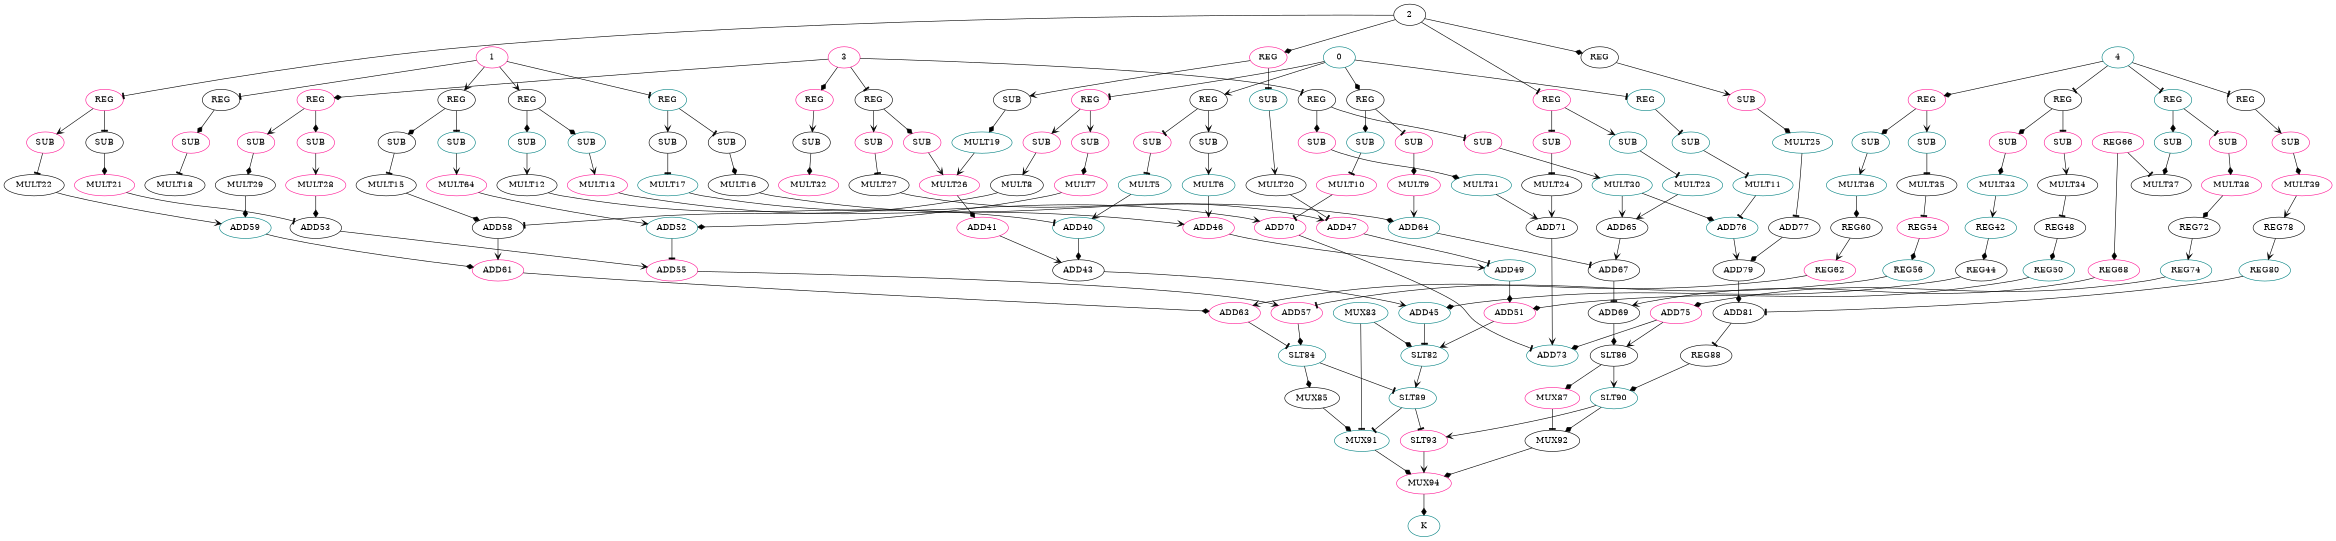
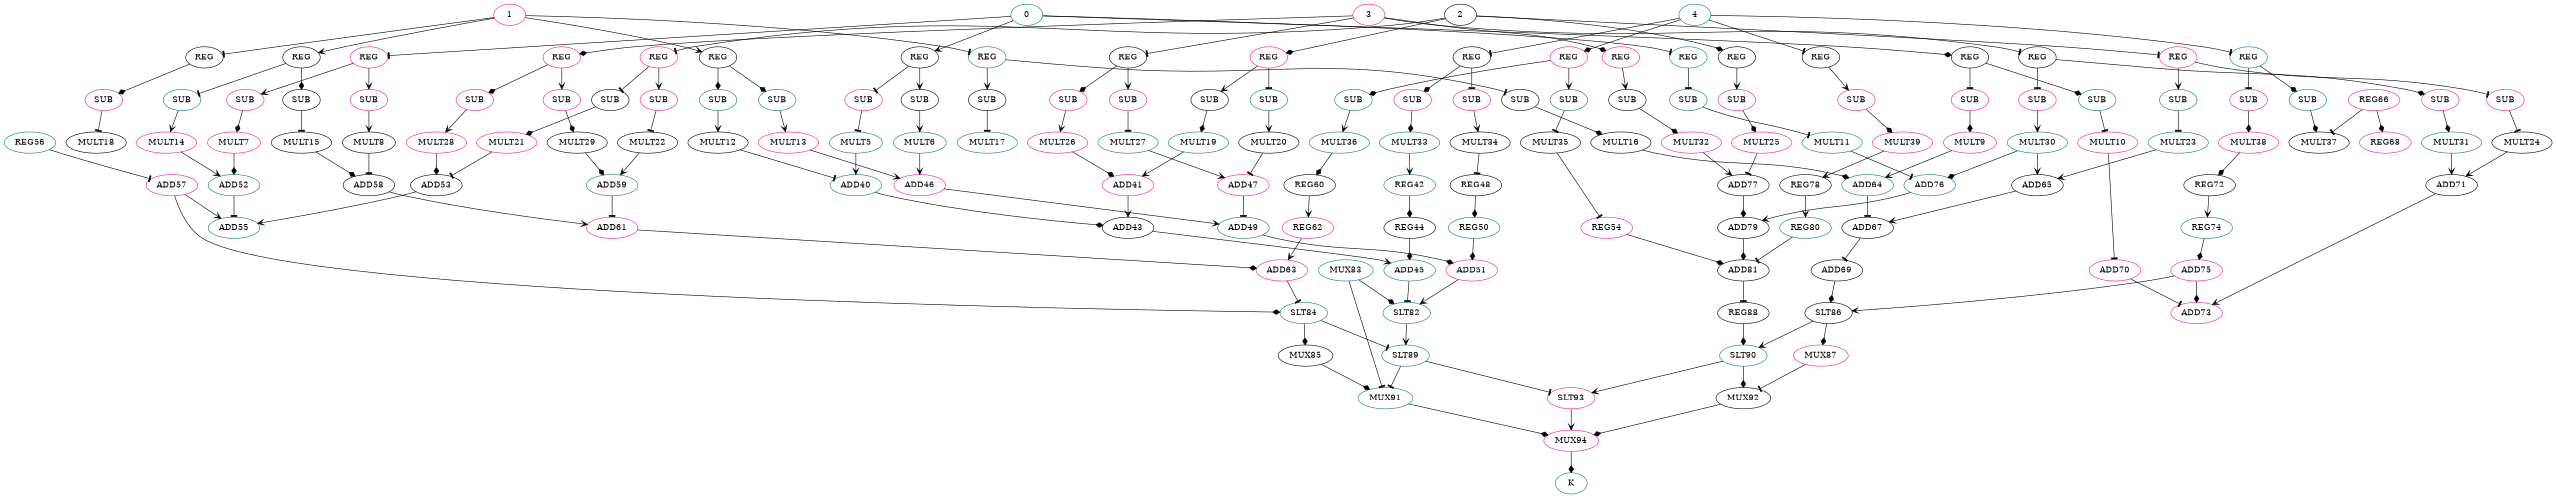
node "MULT25": color teal -> deeppink
edge "MULT19" -> "MULT26": now "MULT19" -> "ADD41"
edge "MULT32" -> "ADD77": added
node "MULT64": label "MULT64" -> "MULT14"
node "MULT27": color black -> teal
edge "MULT17" -> "ADD70": removed
edge "REG54" -> "REG56": now "REG54" -> "ADD81"
edge "ADD59" -> "ADD61": arrowhead diamond -> tee
node "ADD55": color deeppink -> teal
edge "ADD55" -> "ADD57": reversed
edge "REG68" -> "ADD69": removed
node "ADD73": color teal -> deeppink
